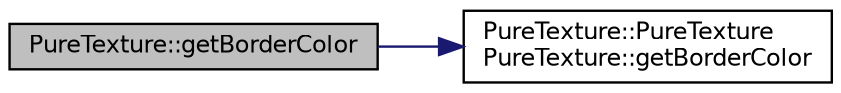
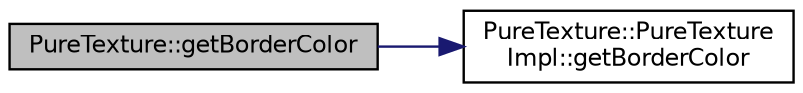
node "PureTexture::PureTexture PureTexture::getBorderColor": label "PureTexture::PureTexture PureTexture::getBorderColor" -> "PureTexture::PureTexture Impl::getBorderColor"
